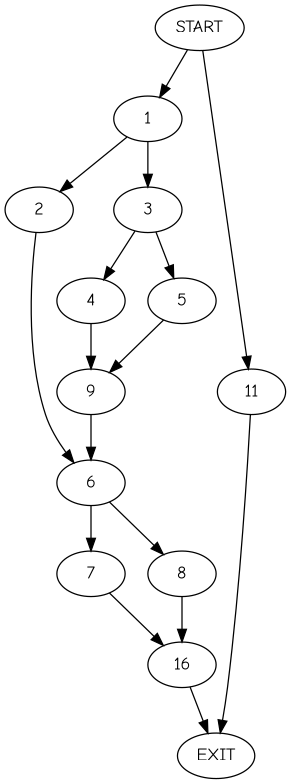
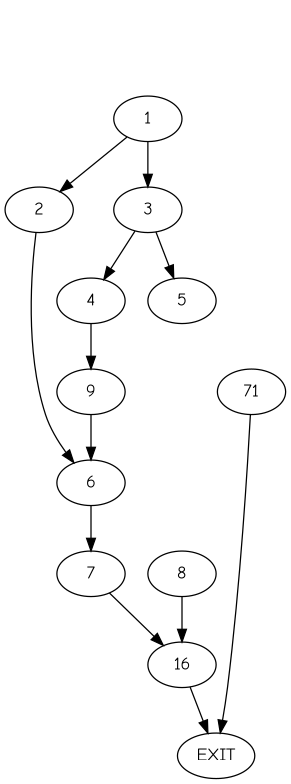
node "START": removed
edge "5" -> "9": removed
node "11": label "11" -> "71"
edge "6" -> "8": removed
